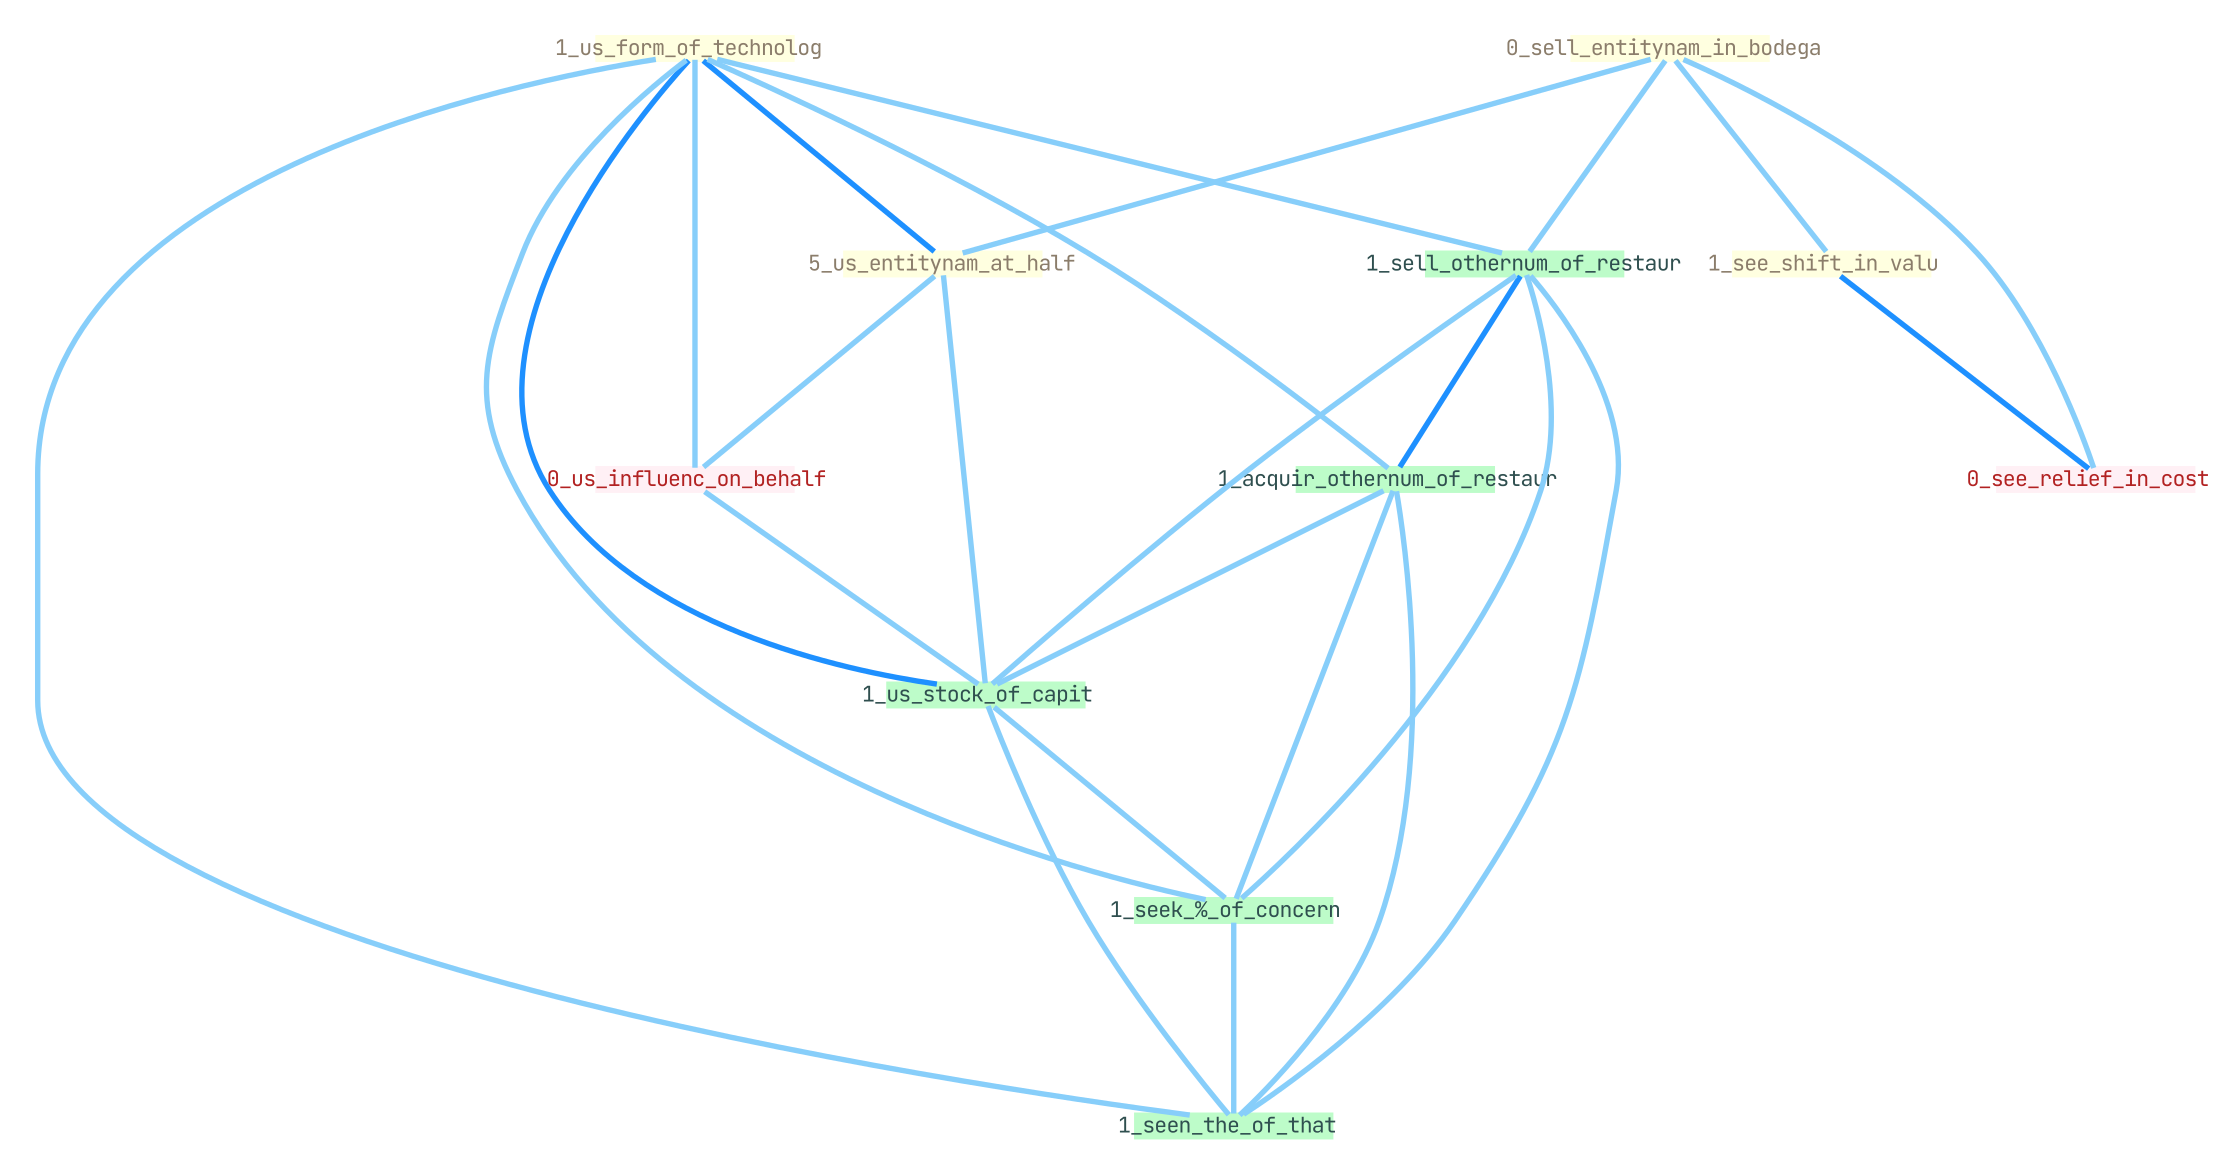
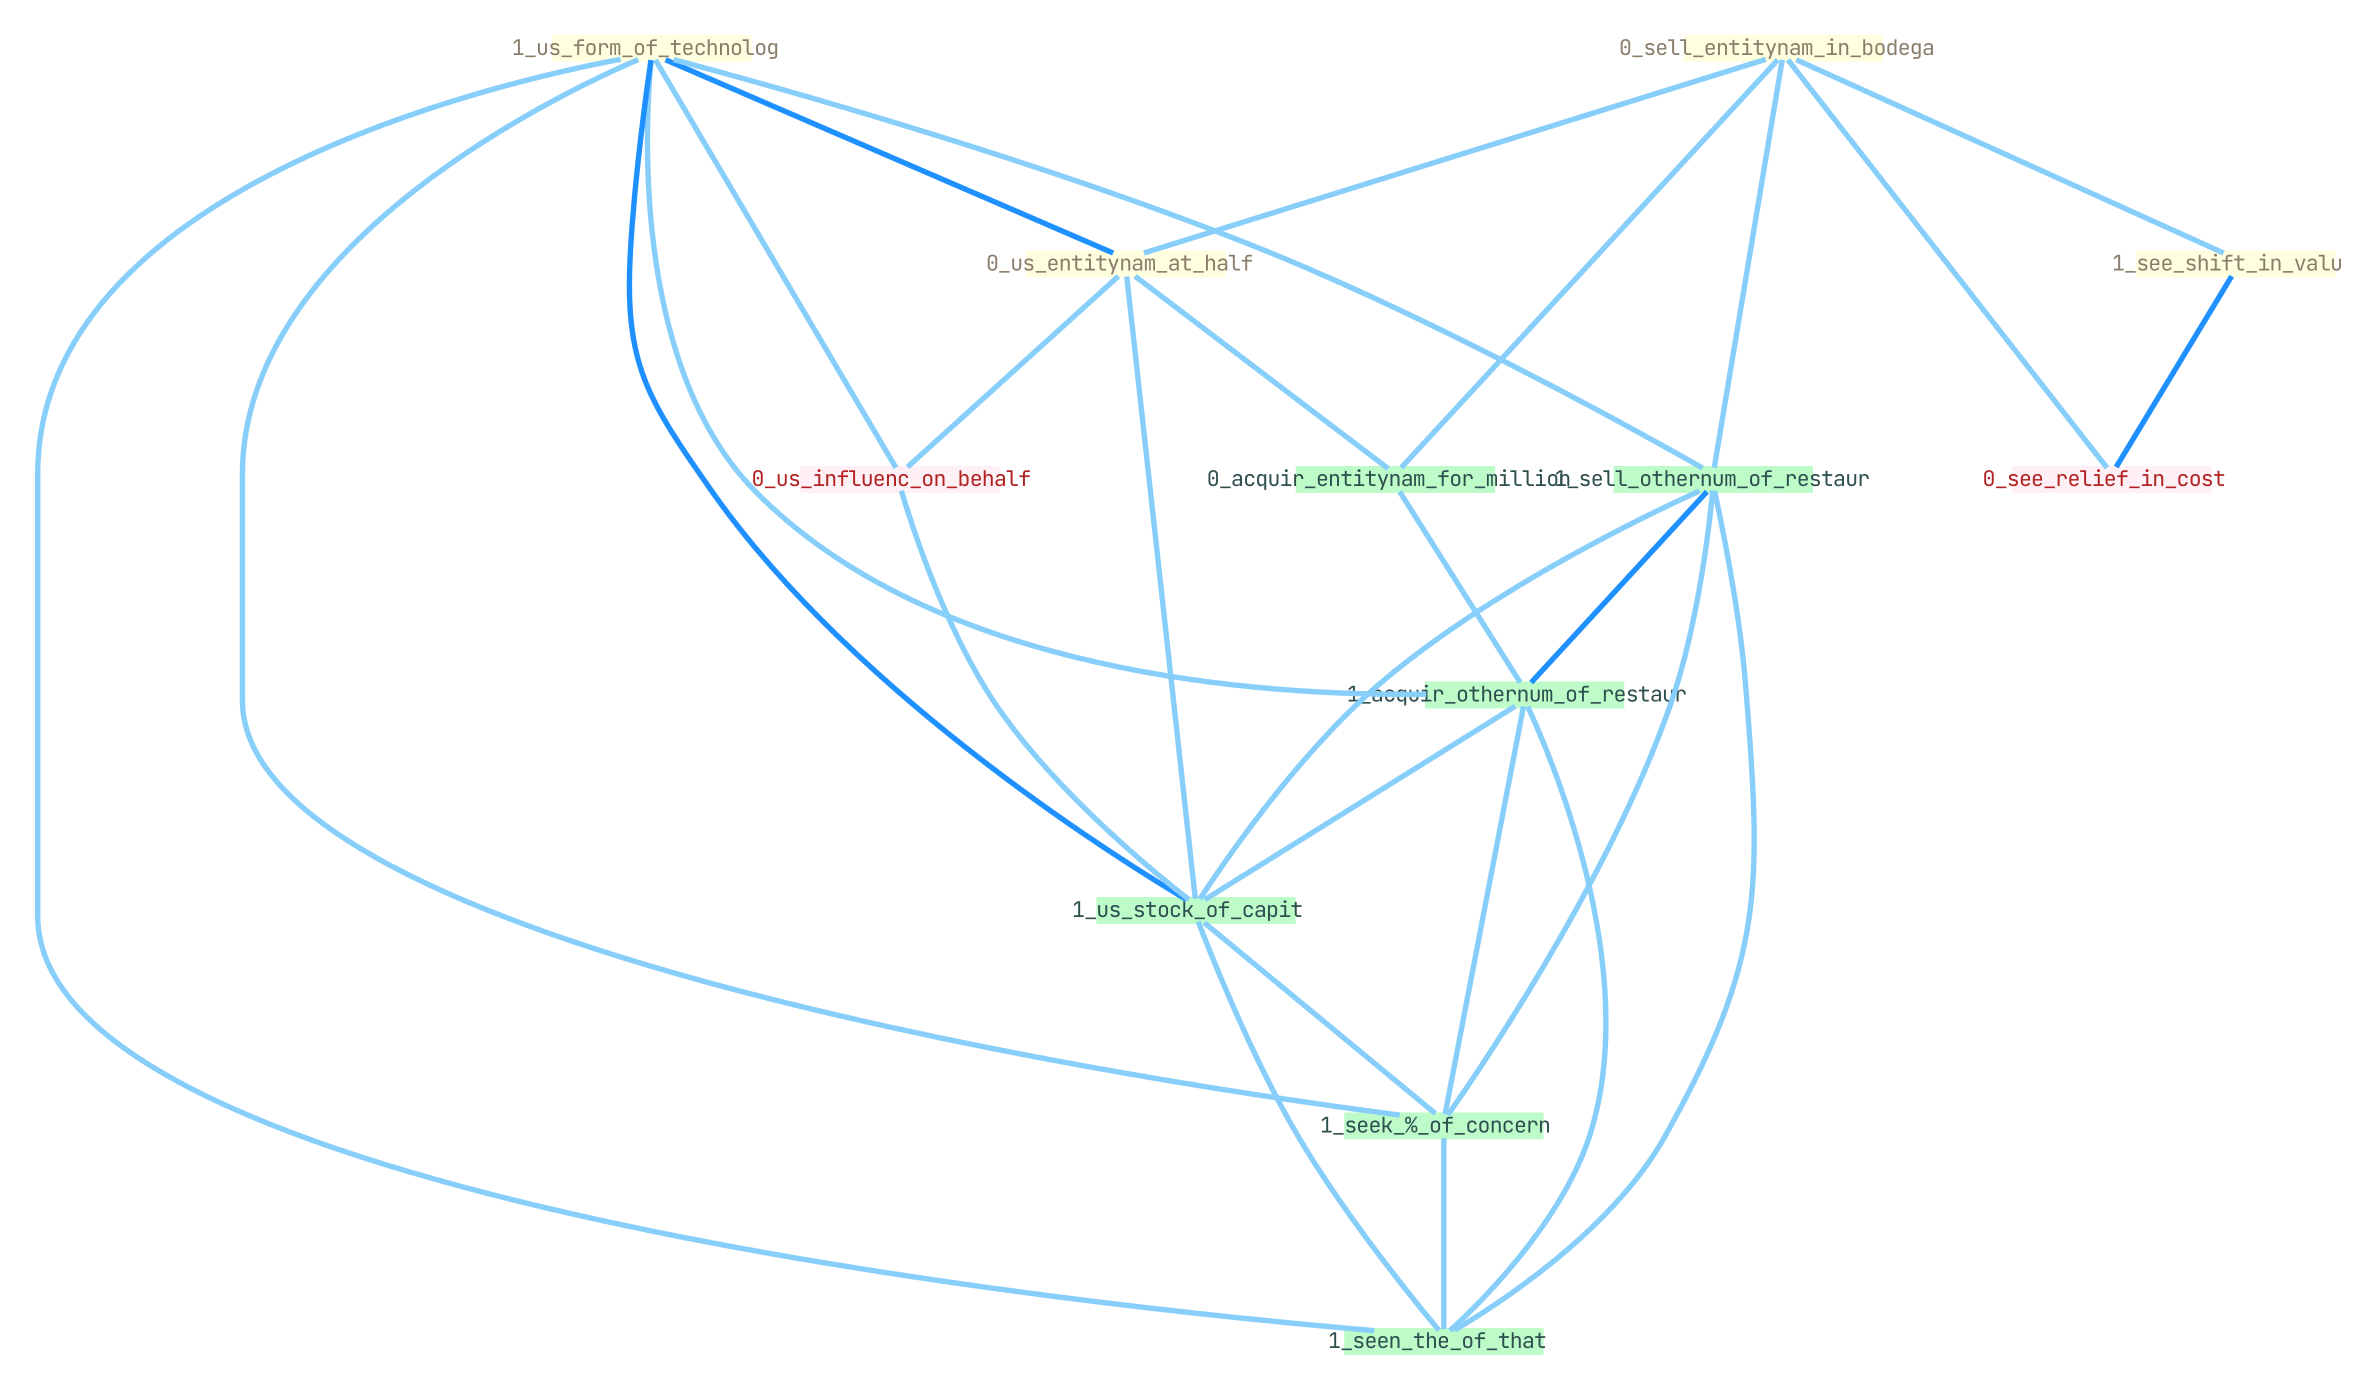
node "5_us_entitynam_at_half": label "5_us_entitynam_at_half" -> "0_us_entitynam_at_half"
node "0_acquir_entitynam_for_million": added
